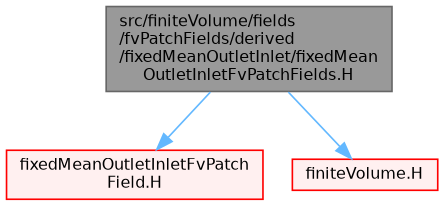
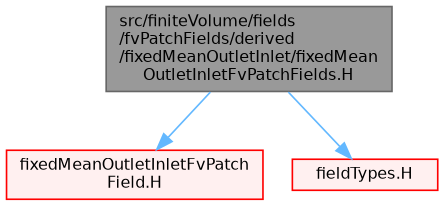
node "finiteVolume.H": label "finiteVolume.H" -> "fieldTypes.H"
